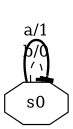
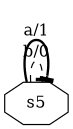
node "s0": label "s0" -> "s5"
